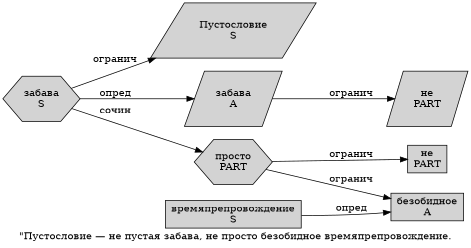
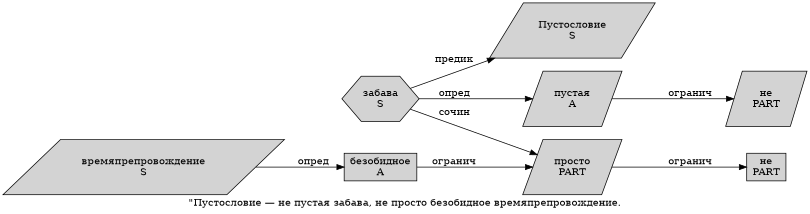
edge "забава S" -> "Пустословие S": label "огранич" -> "предик"
node "забава A": label "забава A" -> "пустая A"
node "просто PART": shape hexagon -> parallelogram
edge "просто PART" -> "безобидное A": reversed
node "времяпрепровождение S": shape box -> parallelogram
